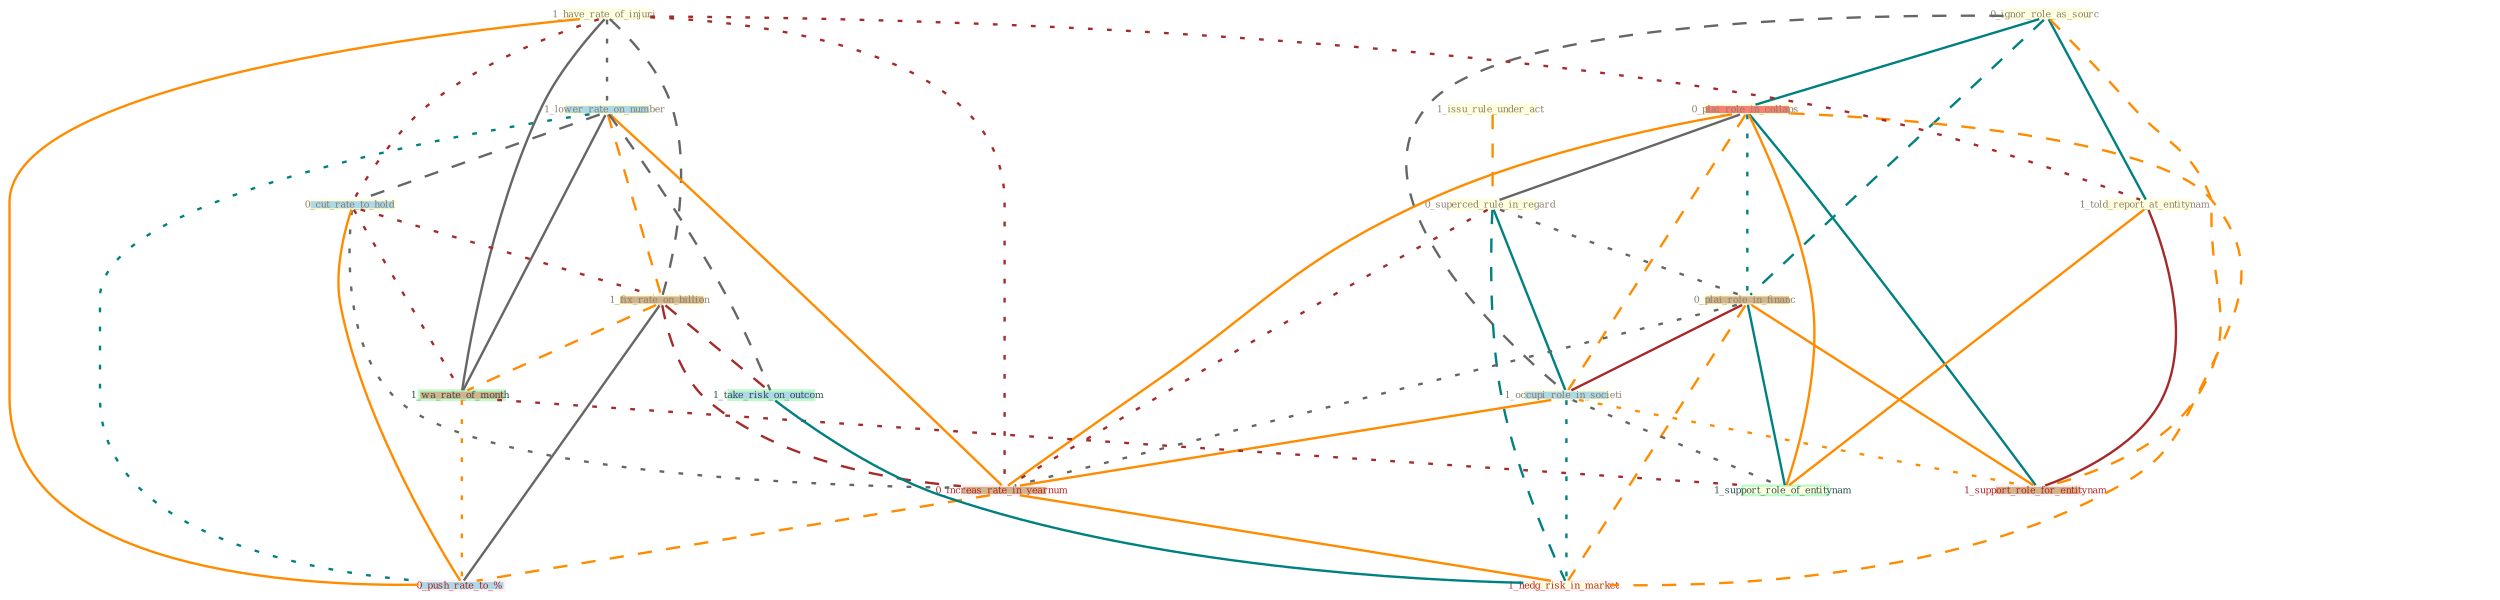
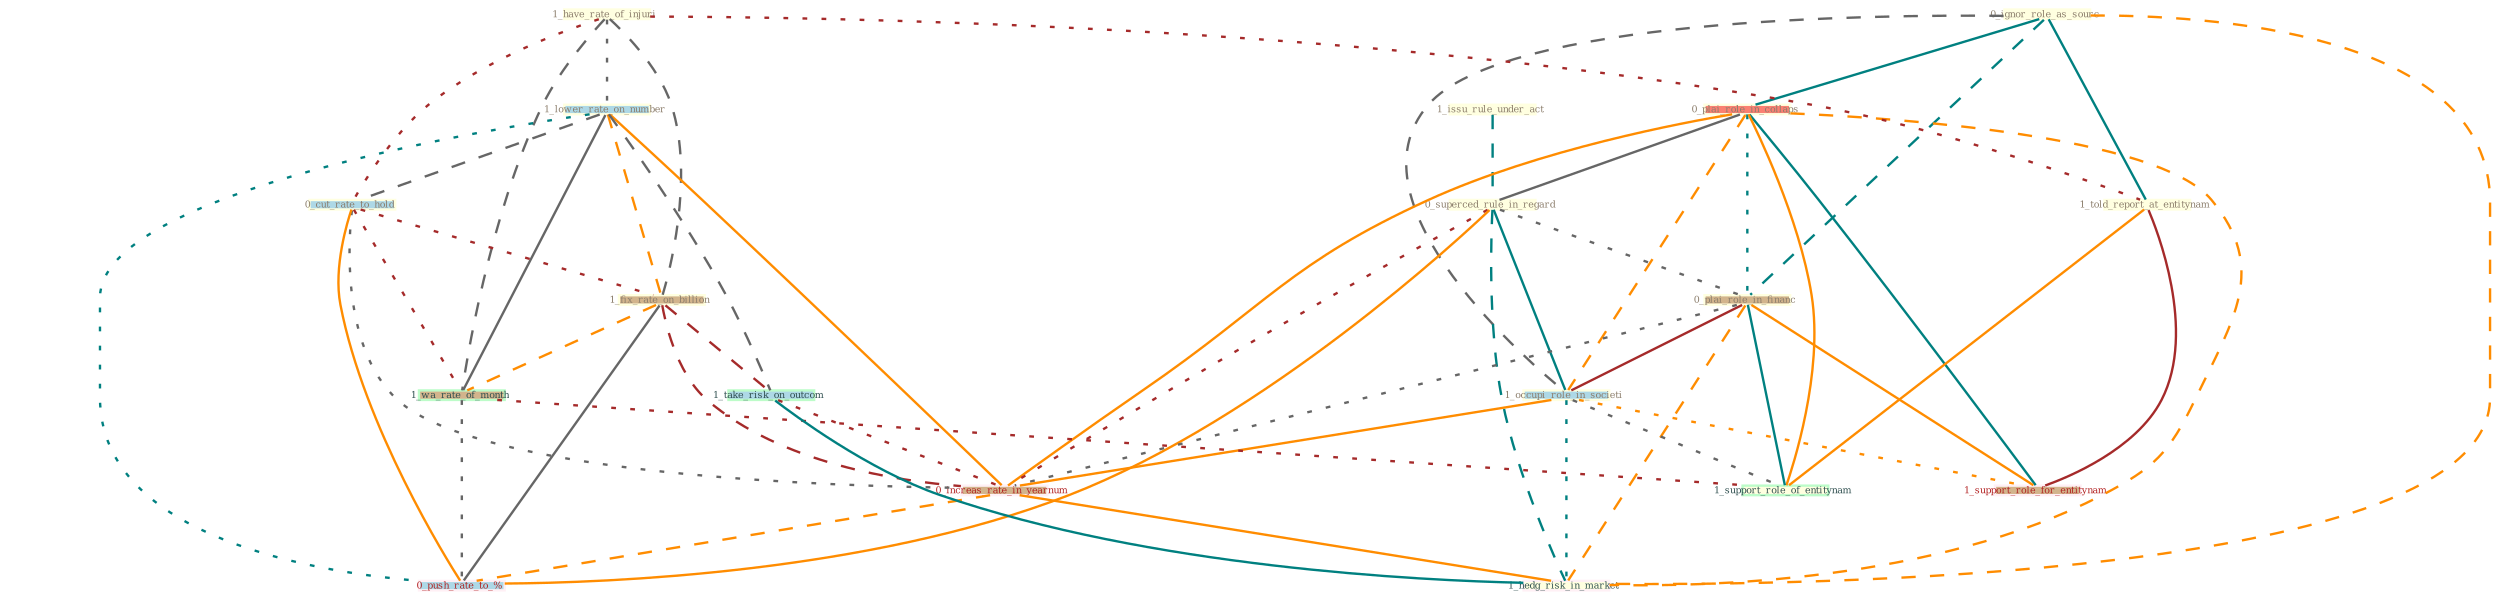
edge "1_have_rate_of_injuri" -- "0_increas_rate_in_yearnum": now "1_take_risk_on_outcom" -- "0_increas_rate_in_yearnum"
edge "1_issu_rule_under_act" -- "0_superced_rule_in_regard": color darkorange -> teal
edge "1_have_rate_of_injuri" -- "1_wa_rate_of_month": style solid -> dashed
edge "1_have_rate_of_injuri" -- "0_push_rate_to_%": now "0_superced_rule_in_regard" -- "0_push_rate_to_%"
edge "0_ignor_role_as_sourc" -- "1_support_role_for_entitynam": now "0_ignor_role_as_sourc" -- "1_hedg_risk_in_market"
edge "1_wa_rate_of_month" -- "0_push_rate_to_%": color darkorange -> gray40
node "1_hedg_risk_in_market": fontcolor #b22222 -> #2f4f4f
